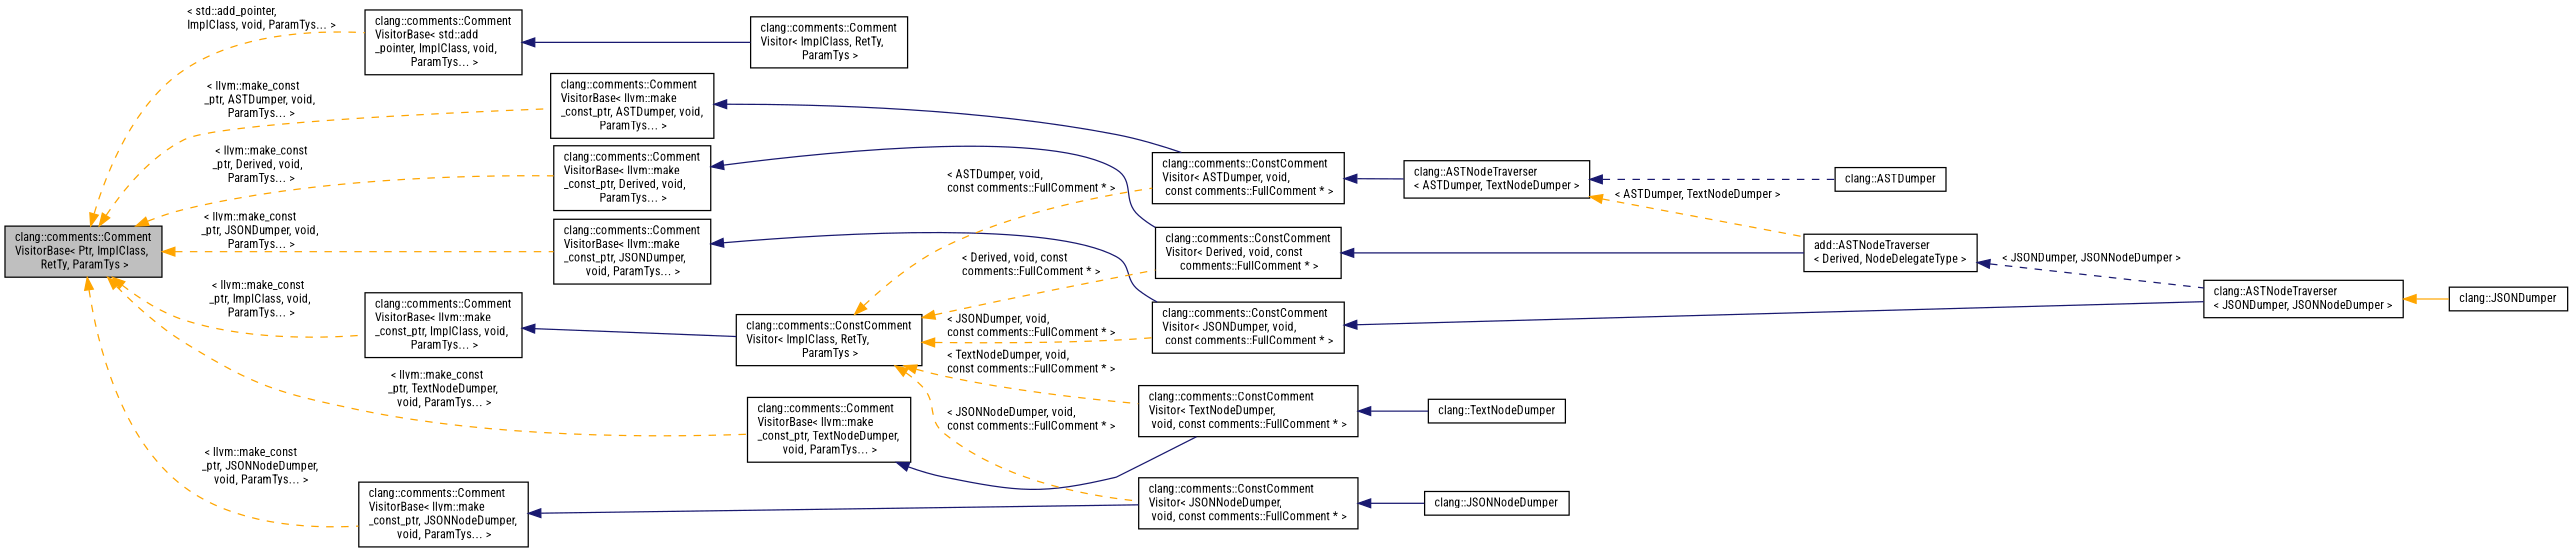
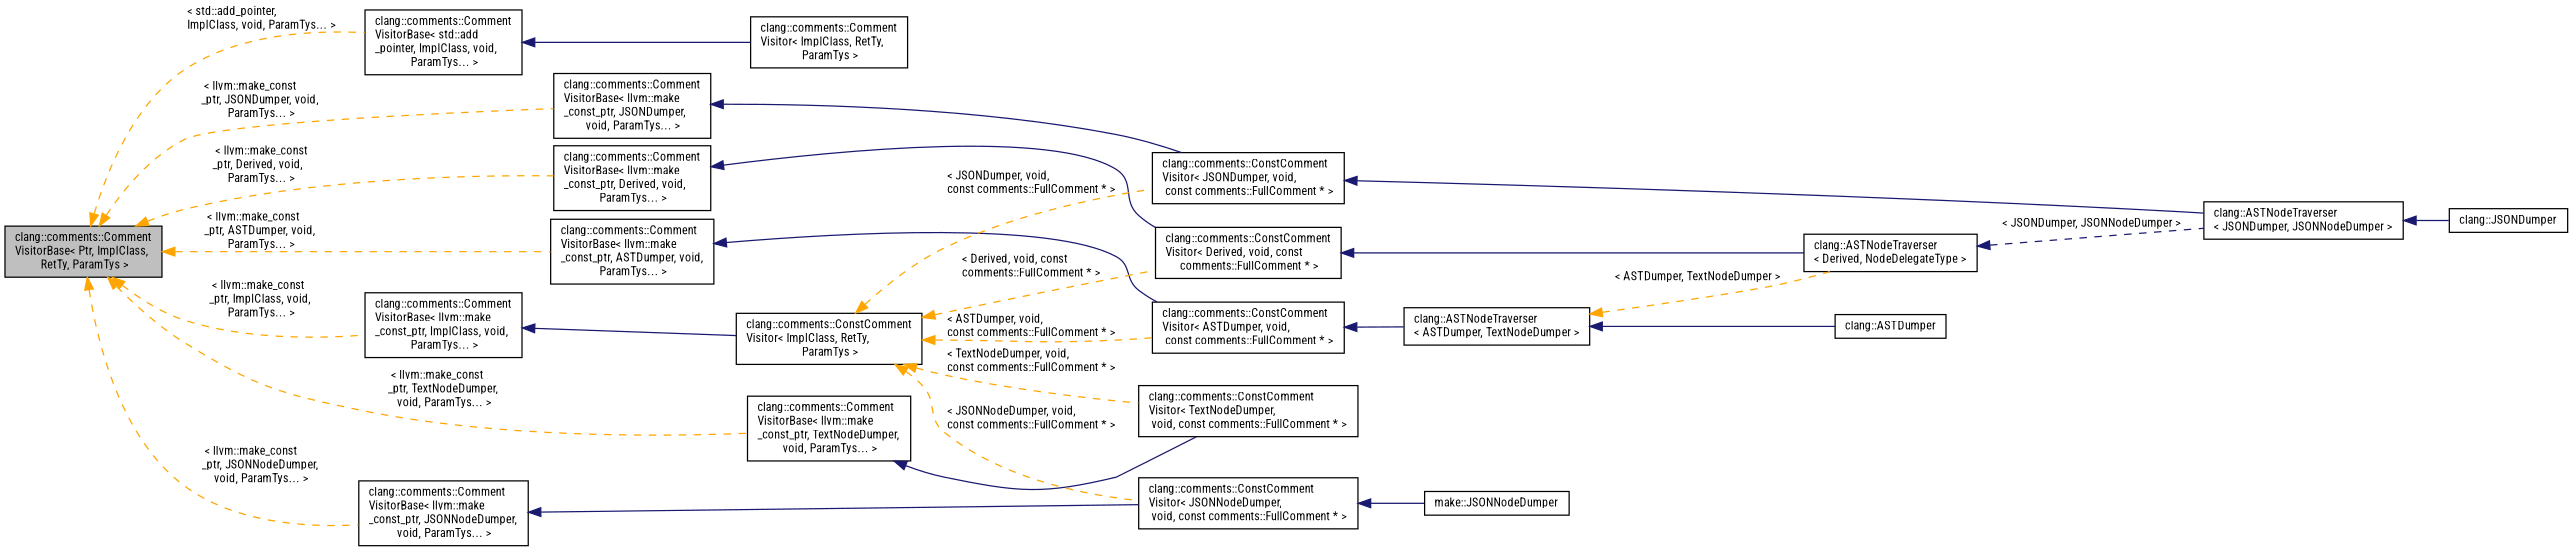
edge "clang::ASTDumper" -> "clang::ASTNodeTraverser < ASTDumper, TextNodeDumper >": style dashed -> solid
node "add::ASTNodeTraverser < Derived, NodeDelegateType >": label "add::ASTNodeTraverser < Derived, NodeDelegateType >" -> "clang::ASTNodeTraverser < Derived, NodeDelegateType >"
edge "clang::JSONDumper" -> "clang::ASTNodeTraverser < JSONDumper, JSONNodeDumper >": color orange -> midnightblue
node "clang::TextNodeDumper": removed
node "clang::JSONNodeDumper": label "clang::JSONNodeDumper" -> "make::JSONNodeDumper"
